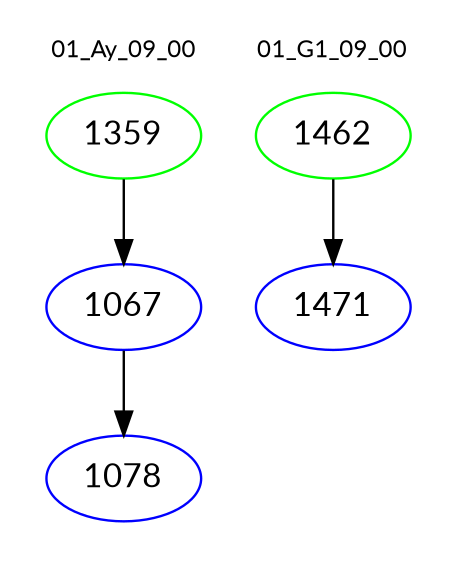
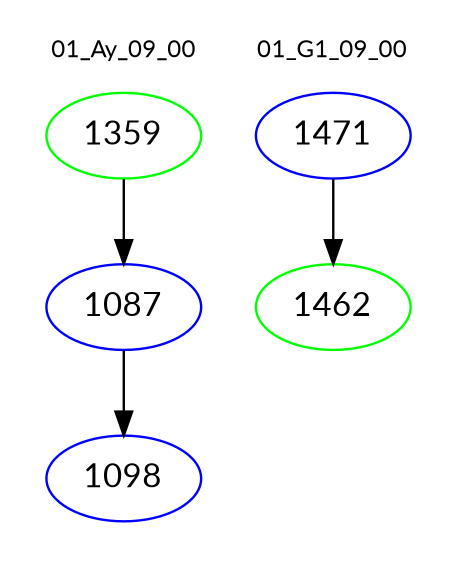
edge "1462" -> "1471": reversed
node "1067": label "1067" -> "1087"
node "1078": label "1078" -> "1098"
